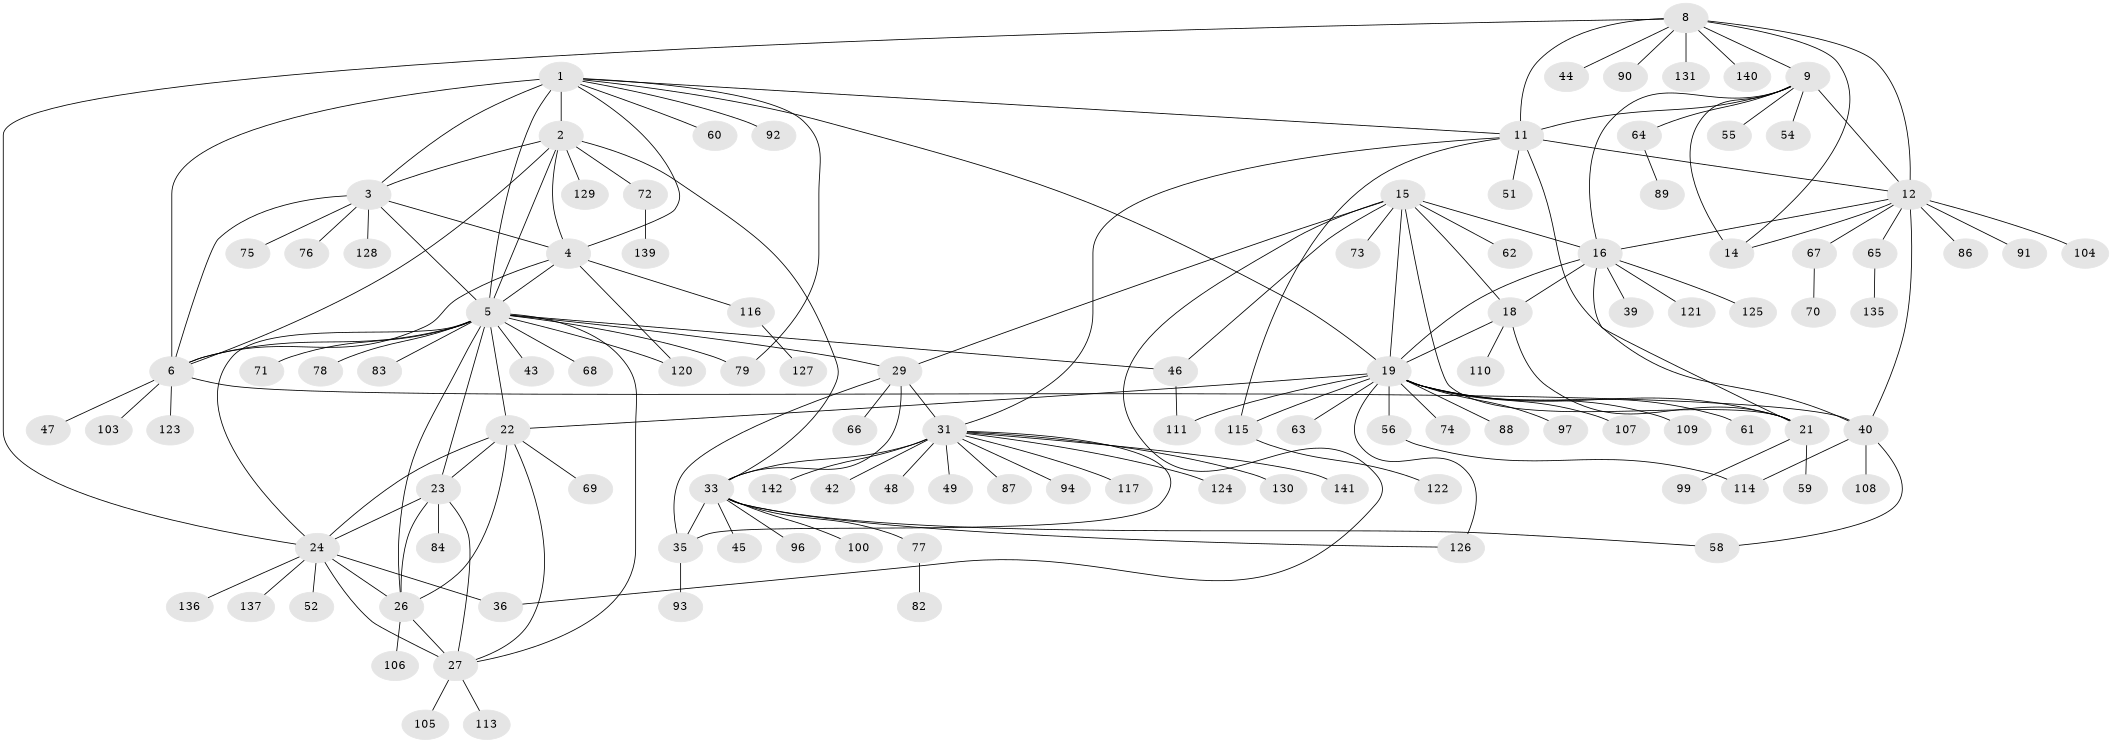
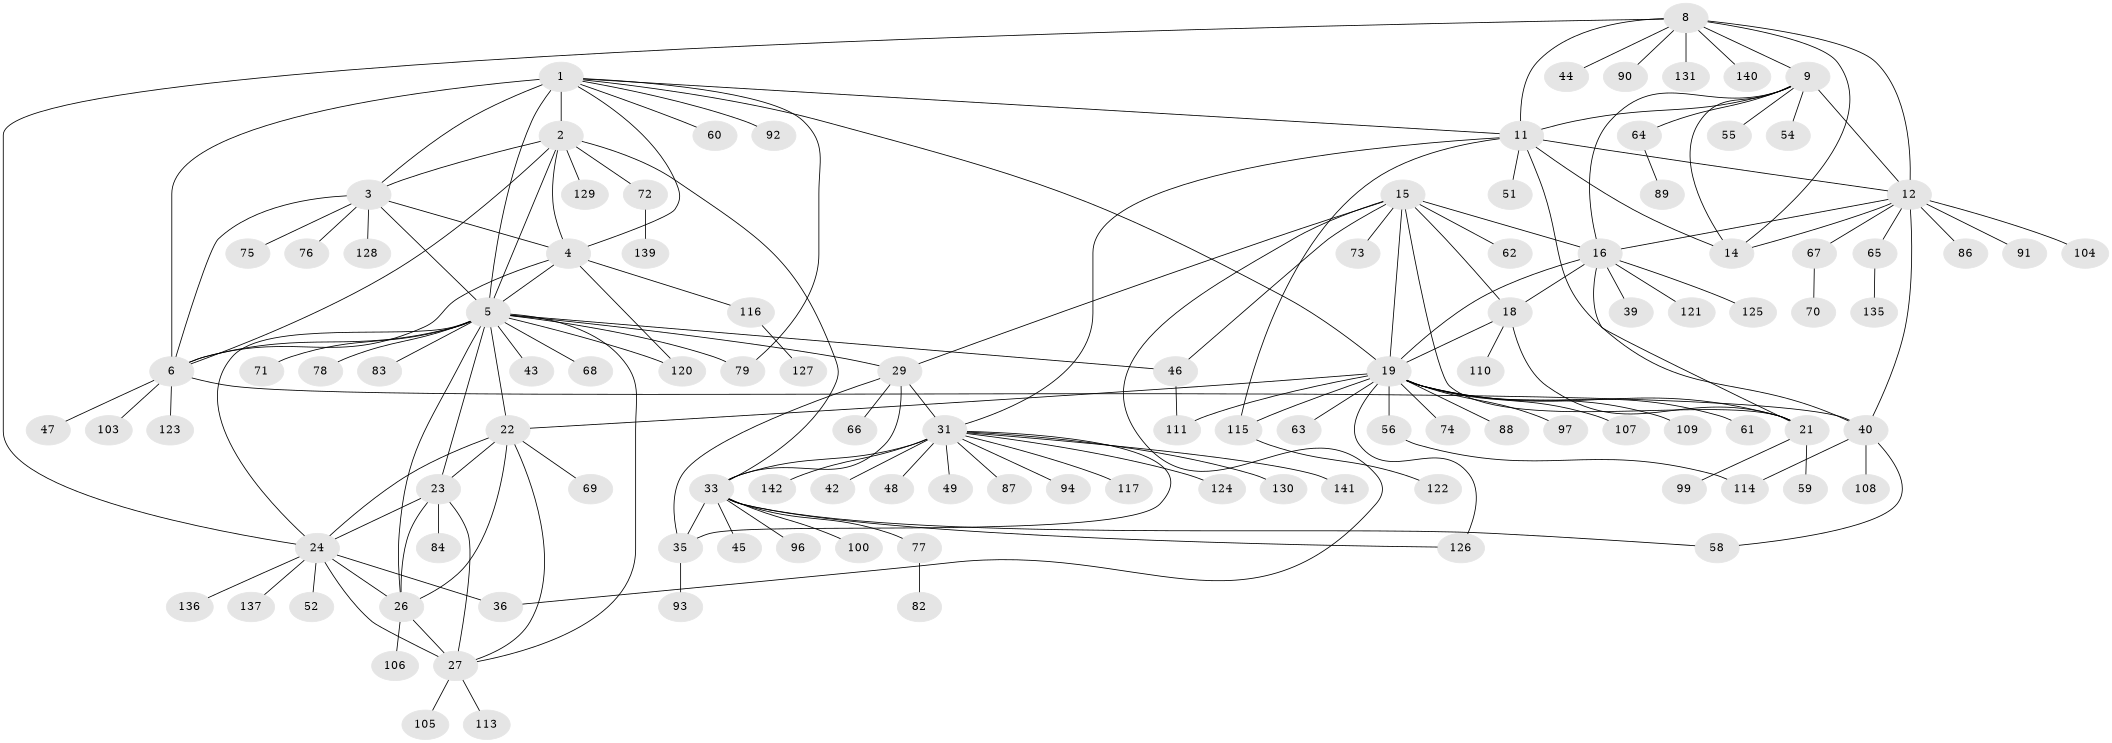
edge "11" -- "14": added
